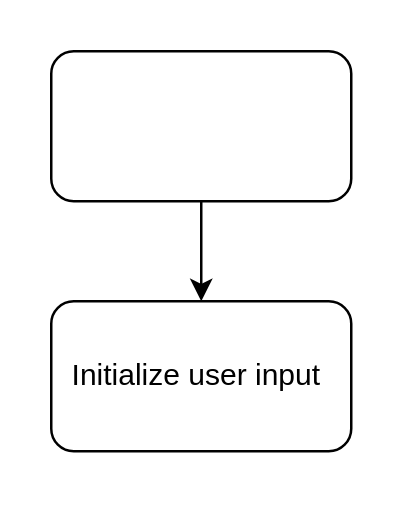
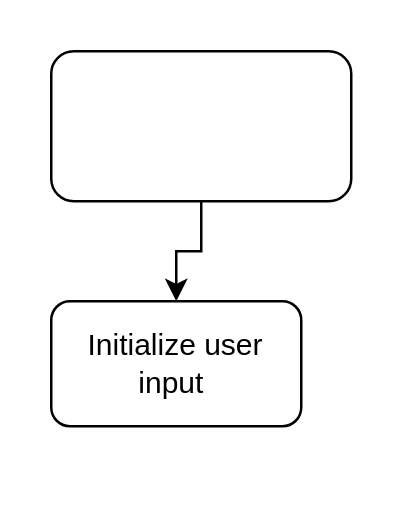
node "Initialize user input": size 300x150 -> 250x125
